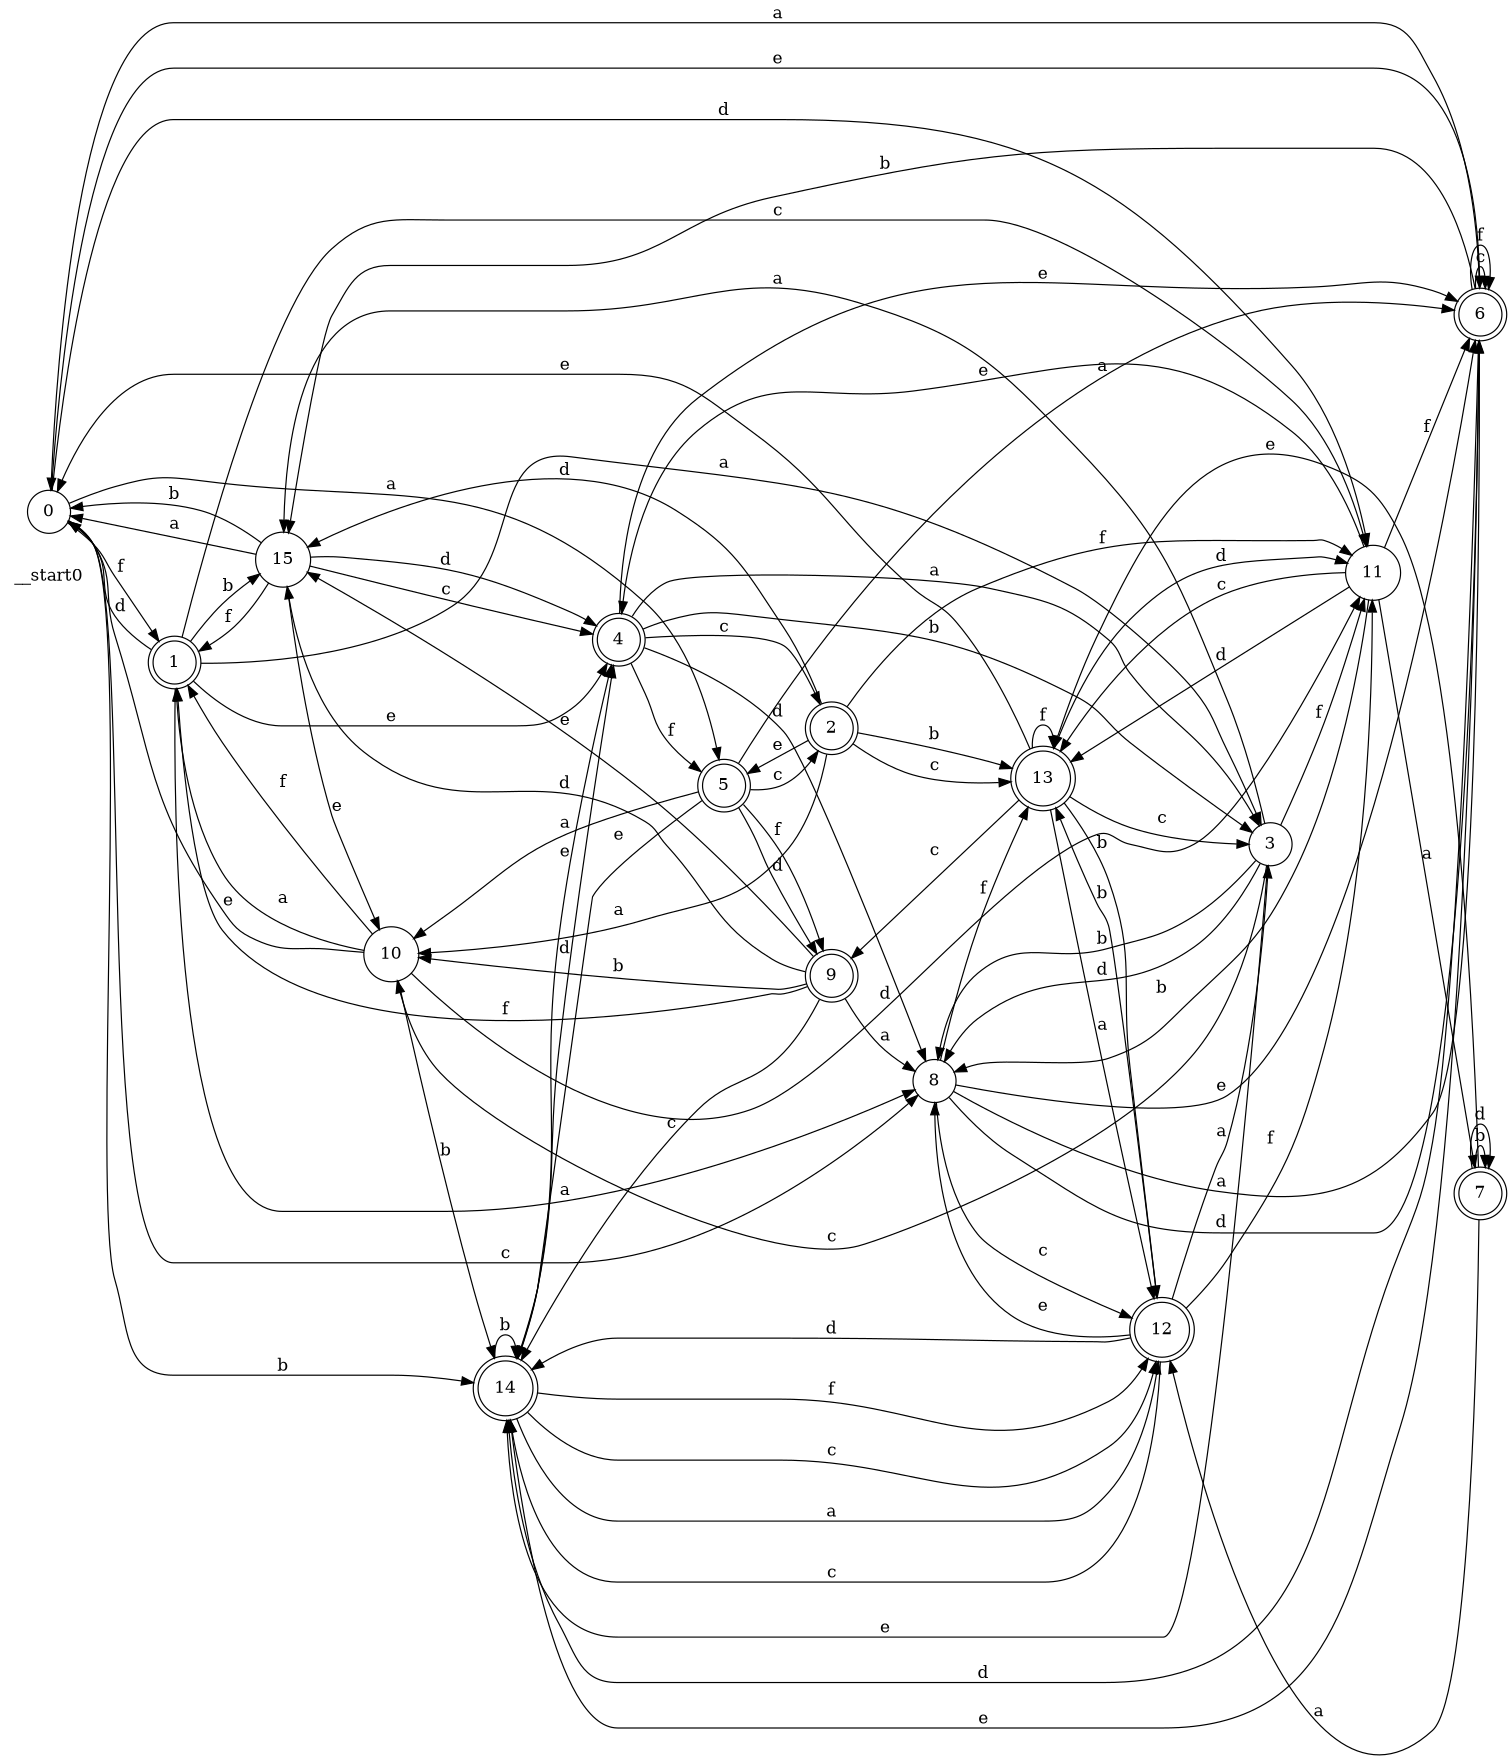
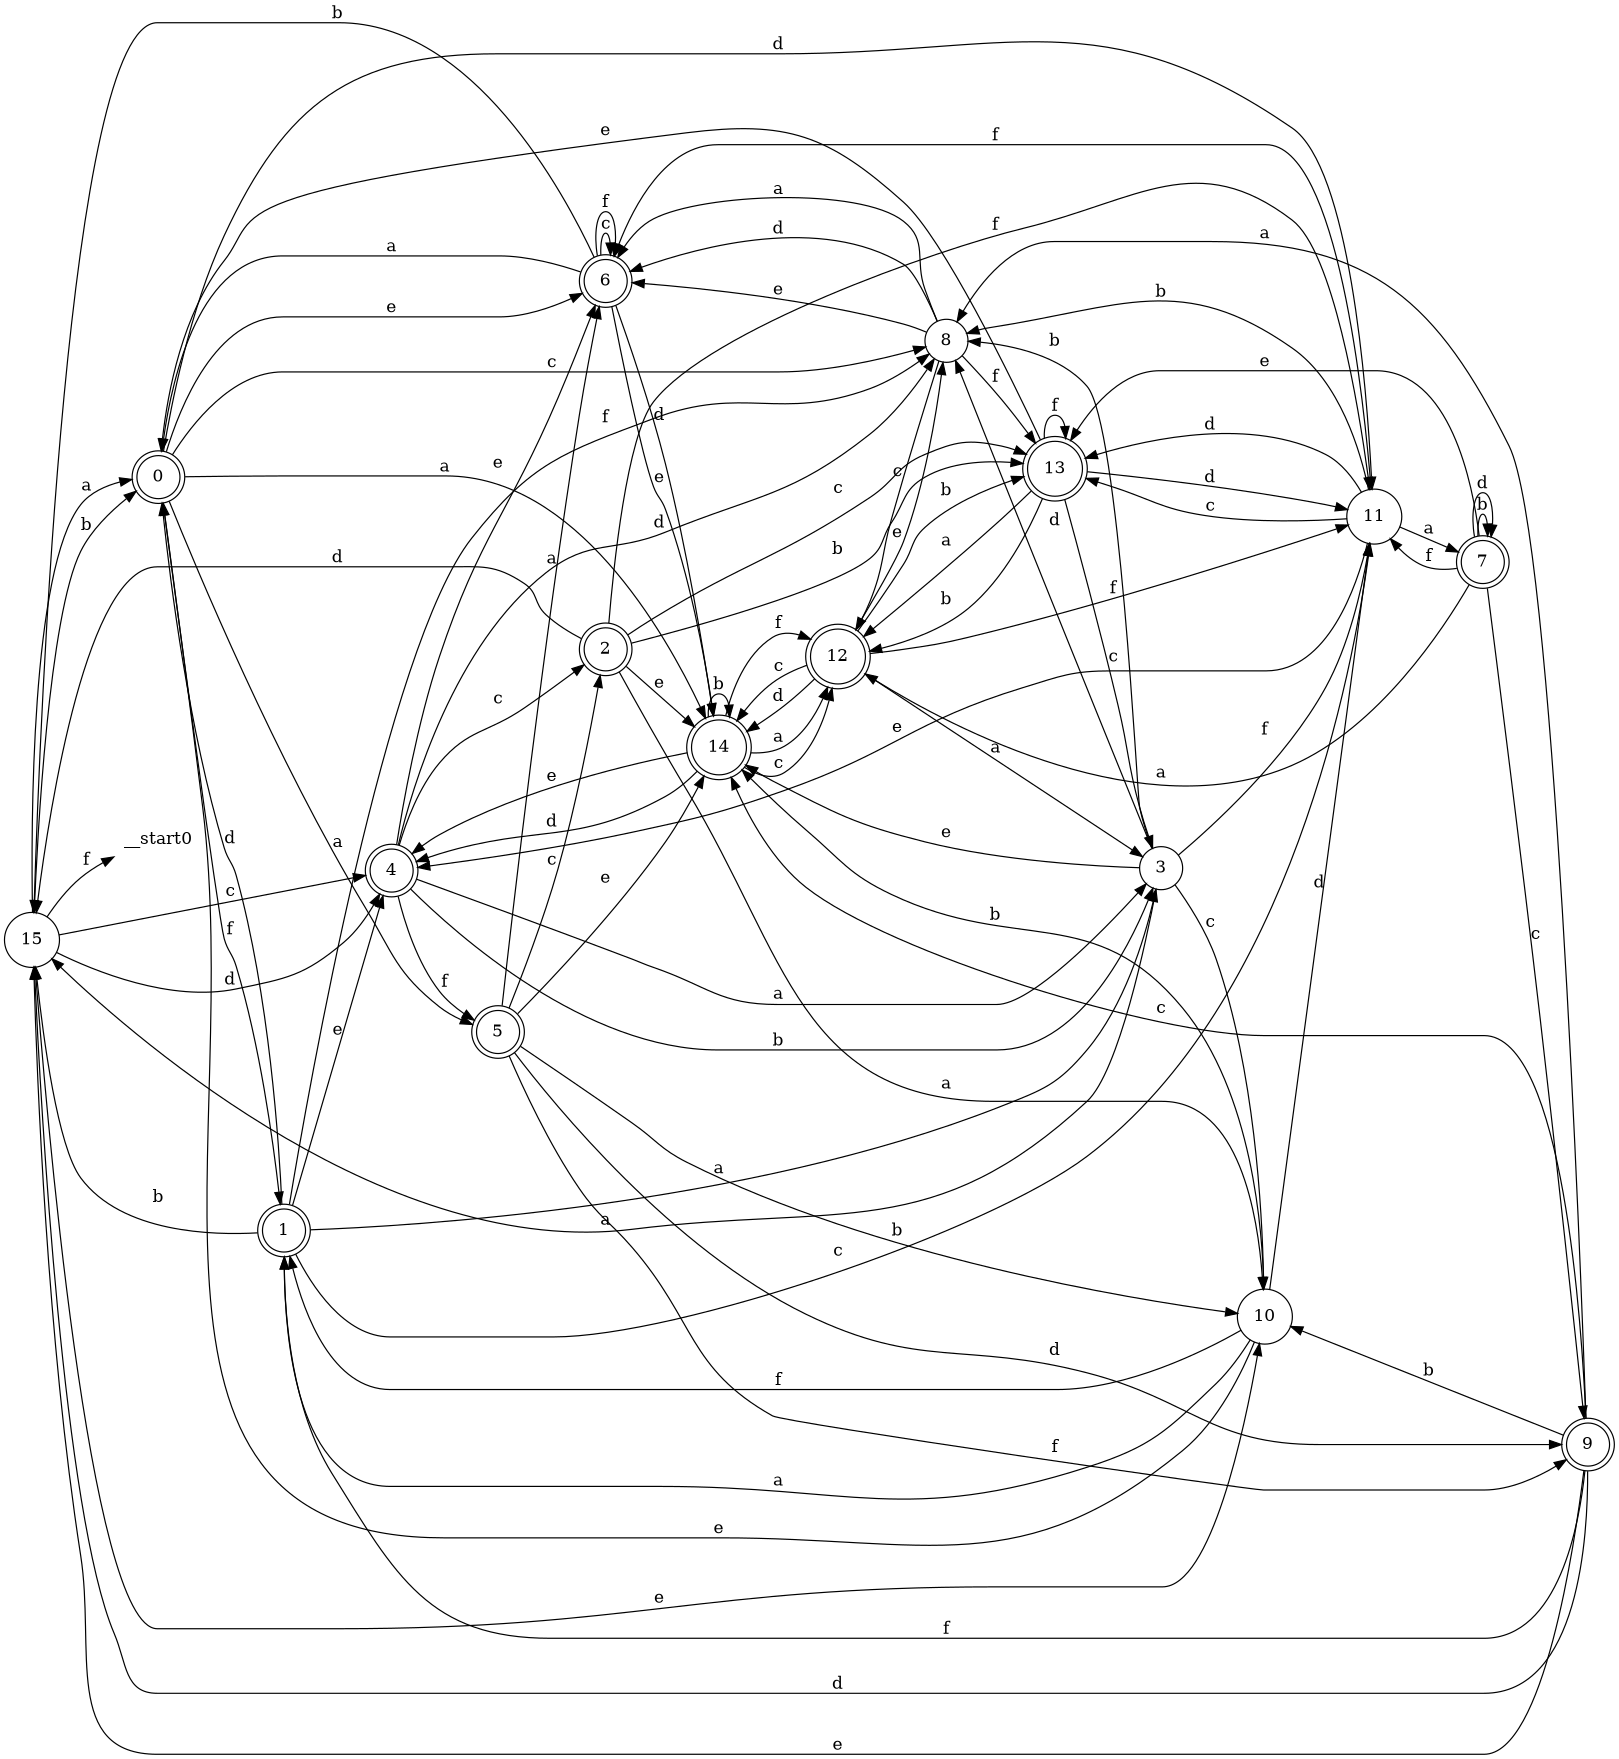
node "0": shape circle -> doublecircle
edge "7" -> "11": added, label "f"
edge "15" -> "1": now "15" -> "__start0"
edge "2" -> "5": now "2" -> "14"
edge "5" -> "10": label "a" -> "b"
edge "13" -> "9": now "7" -> "9"
edge "1" -> "8": label "a" -> "f"
edge "0" -> "14": label "b" -> "a"
